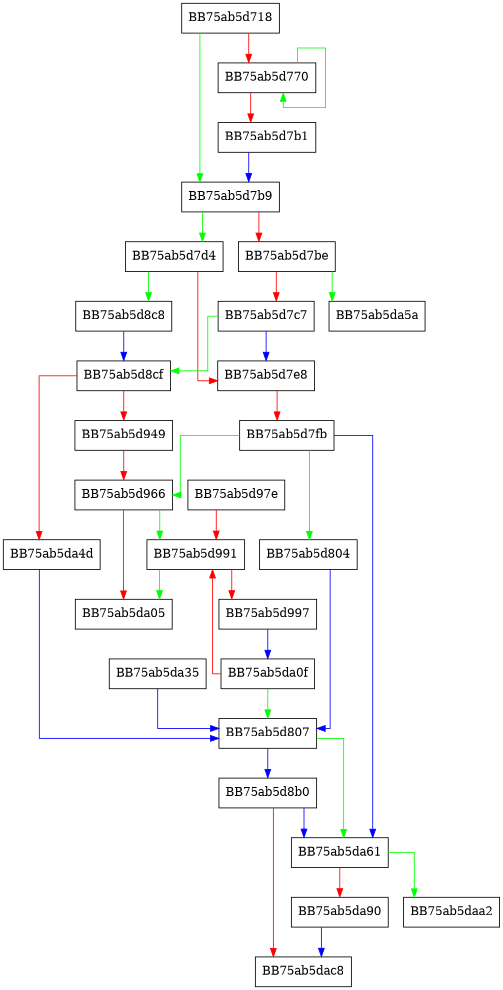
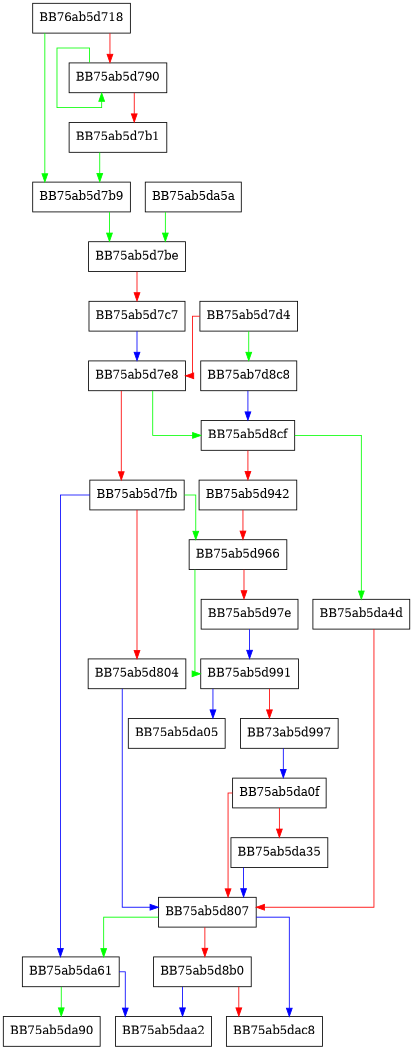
node "BB75ab5d718": label "BB75ab5d718" -> "BB76ab5d718"
node "BB75ab5d770": label "BB75ab5d770" -> "BB75ab5d790"
edge "BB75ab5d7b1" -> "BB75ab5d7b9": color blue -> green
edge "BB75ab5d7b9" -> "BB75ab5d7d4": removed
edge "BB75ab5d7b9" -> "BB75ab5d7be": color red -> green
edge "BB75ab5d7be" -> "BB75ab5da5a": reversed
node "BB75ab5d8c8": label "BB75ab5d8c8" -> "BB75ab7d8c8"
edge "BB75ab5d7c7" -> "BB75ab5d8cf": now "BB75ab5d7e8" -> "BB75ab5d8cf"
edge "BB75ab5d8cf" -> "BB75ab5da4d": color red -> green
node "BB75ab5d949": label "BB75ab5d949" -> "BB75ab5d942"
edge "BB75ab5d7fb" -> "BB75ab5d804": color green -> red
edge "BB75ab5d97e" -> "BB75ab5d991": color red -> blue
edge "BB75ab5d966" -> "BB75ab5da05": now "BB75ab5d966" -> "BB75ab5d97e"
edge "BB75ab5d991" -> "BB75ab5da05": color green -> blue
node "BB75ab5d997": label "BB75ab5d997" -> "BB73ab5d997"
edge "BB75ab5da0f" -> "BB75ab5d991": now "BB75ab5da0f" -> "BB75ab5da35"
edge "BB75ab5da0f" -> "BB75ab5d807": color green -> red
edge "BB75ab5da4d" -> "BB75ab5d807": color blue -> red
edge "BB75ab5d807" -> "BB75ab5d8b0": color blue -> red
edge "BB75ab5d8b0" -> "BB75ab5da61": now "BB75ab5d8b0" -> "BB75ab5daa2"
edge "BB75ab5da61" -> "BB75ab5daa2": color green -> blue
edge "BB75ab5da61" -> "BB75ab5da90": color red -> green
edge "BB75ab5da90" -> "BB75ab5dac8": now "BB75ab5d807" -> "BB75ab5dac8"
